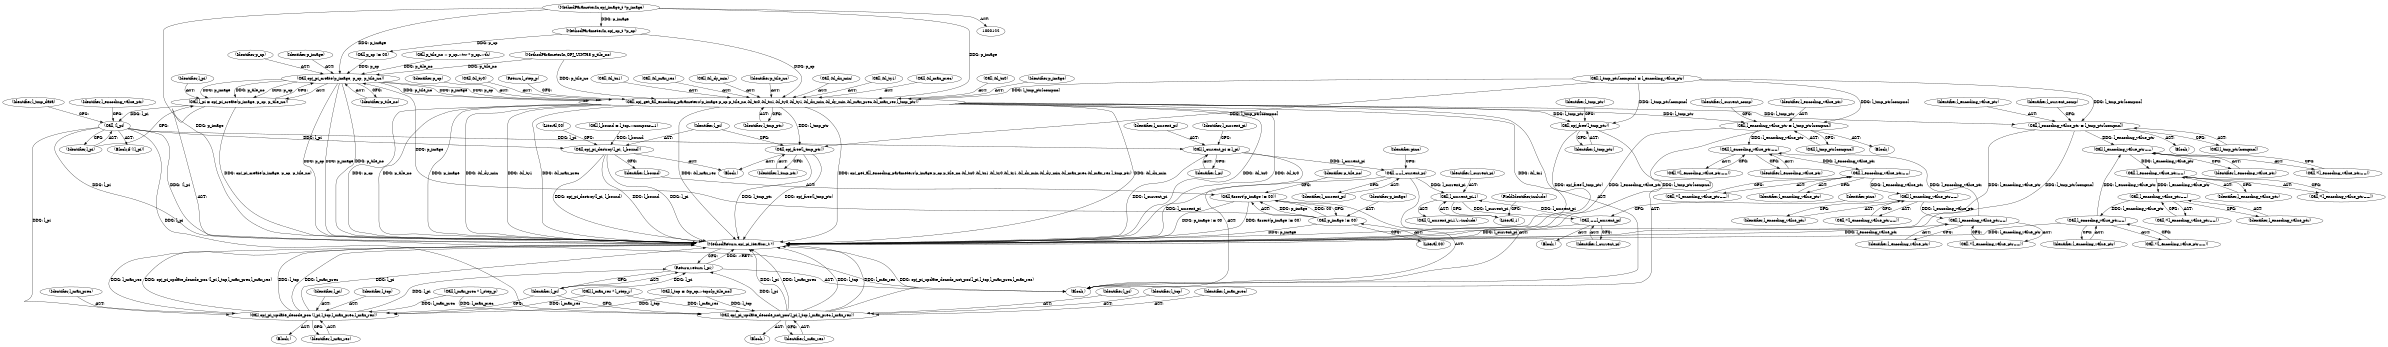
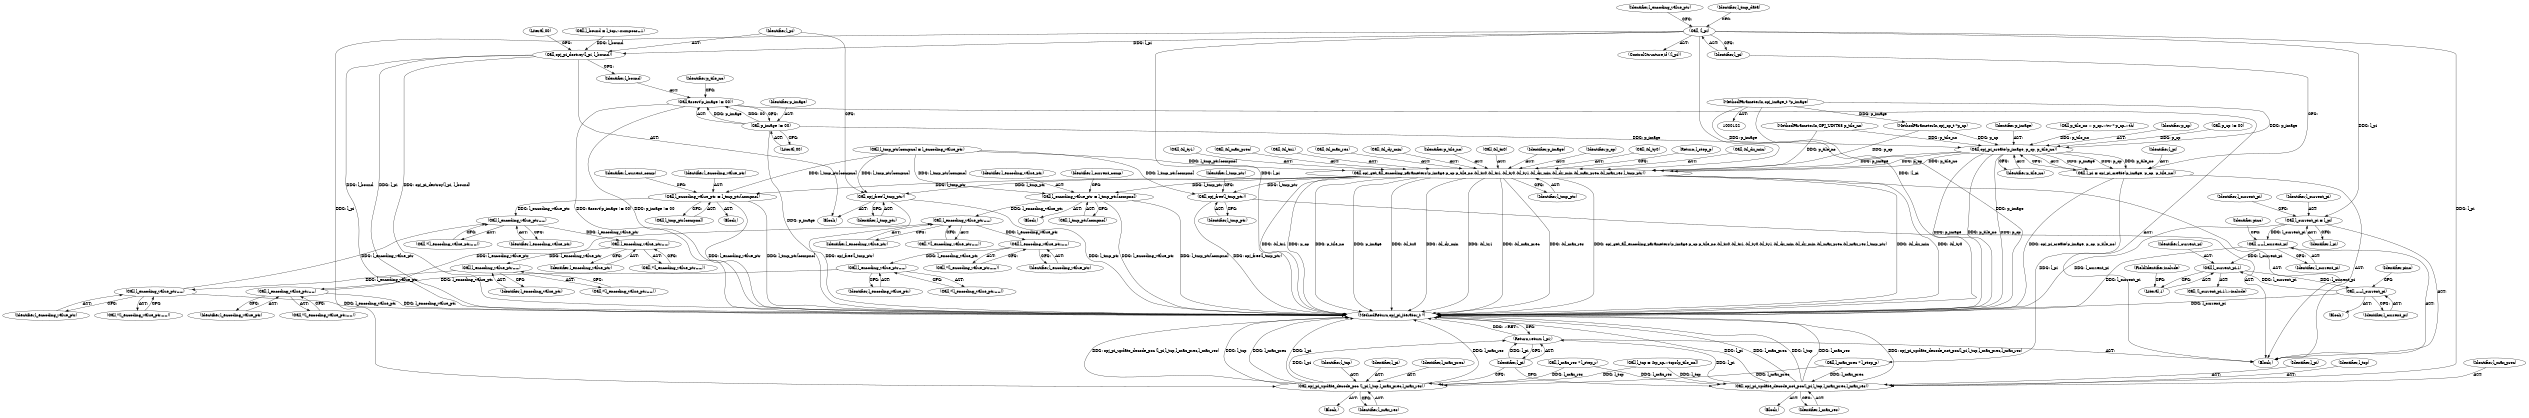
edge "(MethodParameterIn,opj_cp_t *p_cp)" -> "(Call,p_cp != 00)": now "(MethodParameterIn,opj_cp_t *p_cp)" -> "(Call,opj_pi_create(p_image, p_cp, p_tile_no))"
edge "(Call,l_pi = opj_pi_create(p_image, p_cp, p_tile_no))" -> "(Call,!l_pi)": now "(Call,l_pi = opj_pi_create(p_image, p_cp, p_tile_no))" -> "(Call,l_max_prec * l_step_p)"
node "(Block,if (!l_pi))": label "(Block,if (!l_pi))" -> "(ControlStructure,if (!l_pi))"
